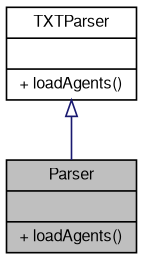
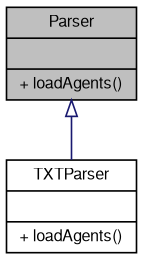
edge "Parser" -> "TXTParser": reversed
